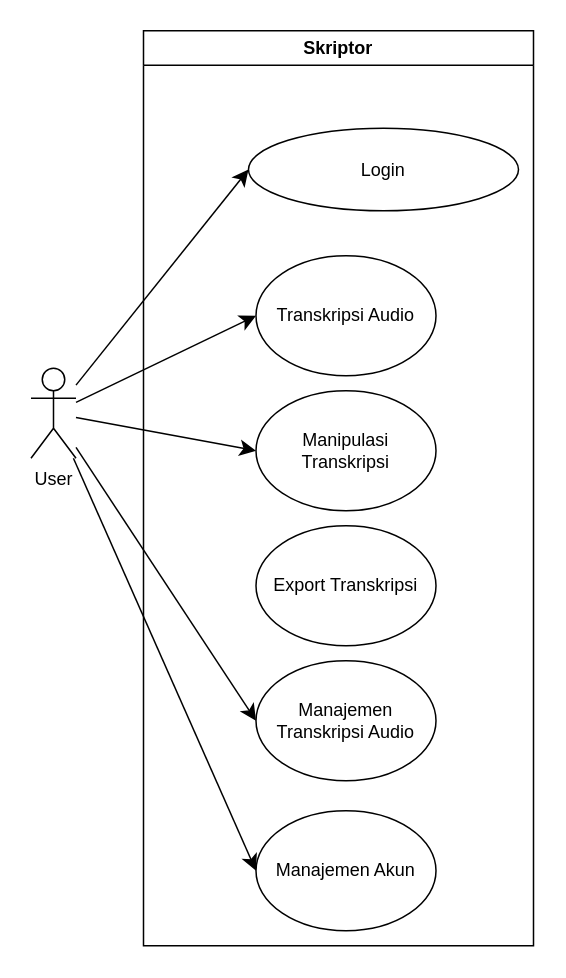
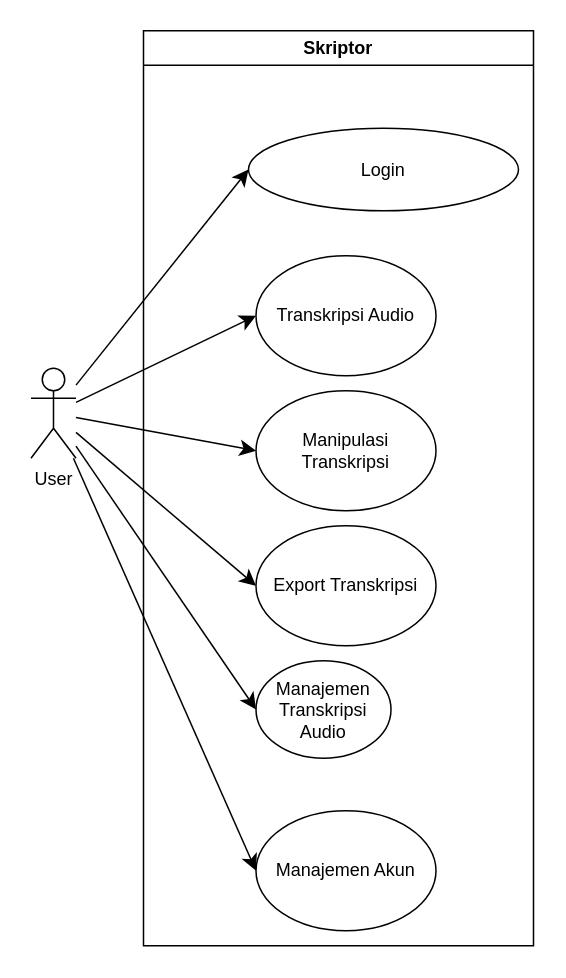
edge "User" -> "Export Transkripsi": added
node "Manajemen Transkripsi Audio": size 180x120 -> 135x98
